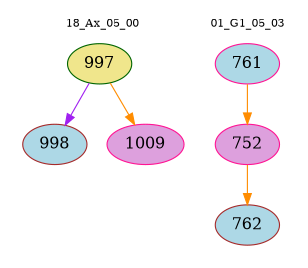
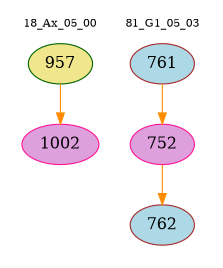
cluster "01_G1_05_03": label "01_G1_05_03" -> "81_G1_05_03"
node "997": label "997" -> "957"
node "761": color deeppink -> brown
node "998": removed
node "1009": label "1009" -> "1002"
